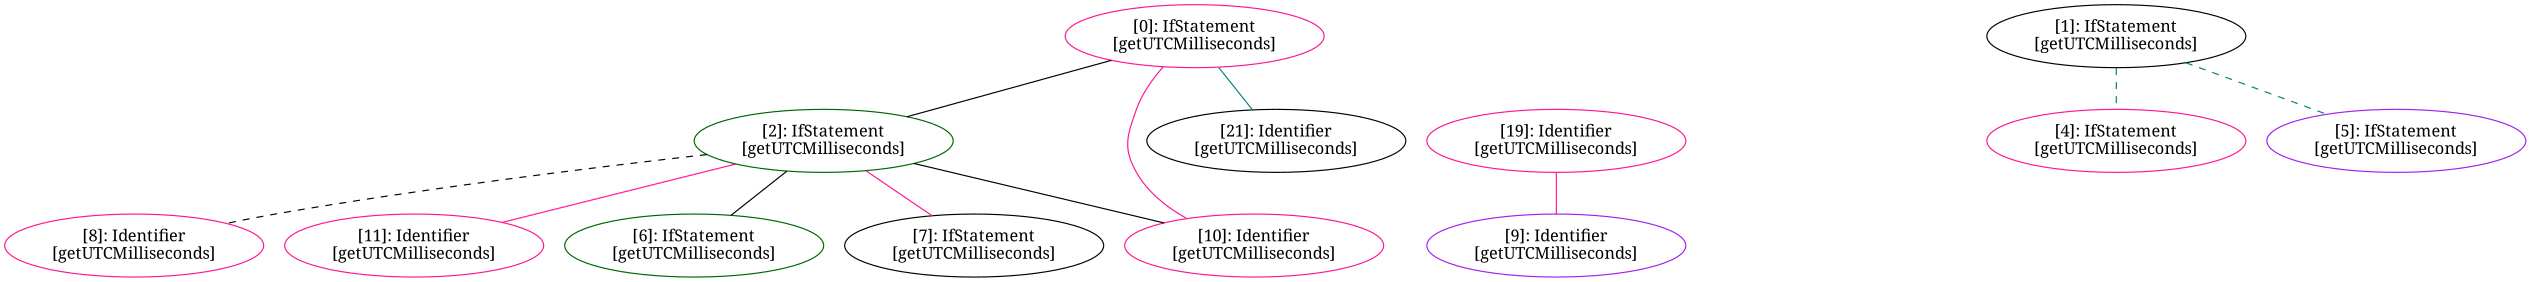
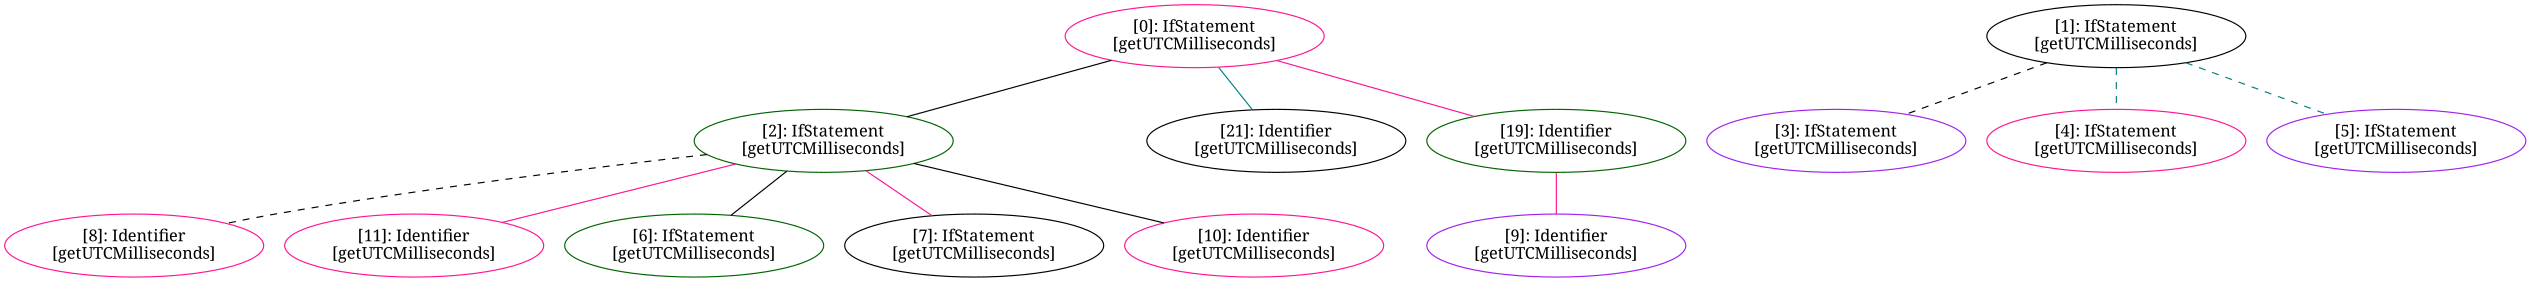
node "[19]: Identifier [getUTCMilliseconds]": color deeppink -> darkgreen
node "[3]: IfStatement [getUTCMilliseconds]": added
edge "[0]: IfStatement [getUTCMilliseconds]" -- "[10]: Identifier [getUTCMilliseconds]": now "[0]: IfStatement [getUTCMilliseconds]" -- "[19]: Identifier [getUTCMilliseconds]"
